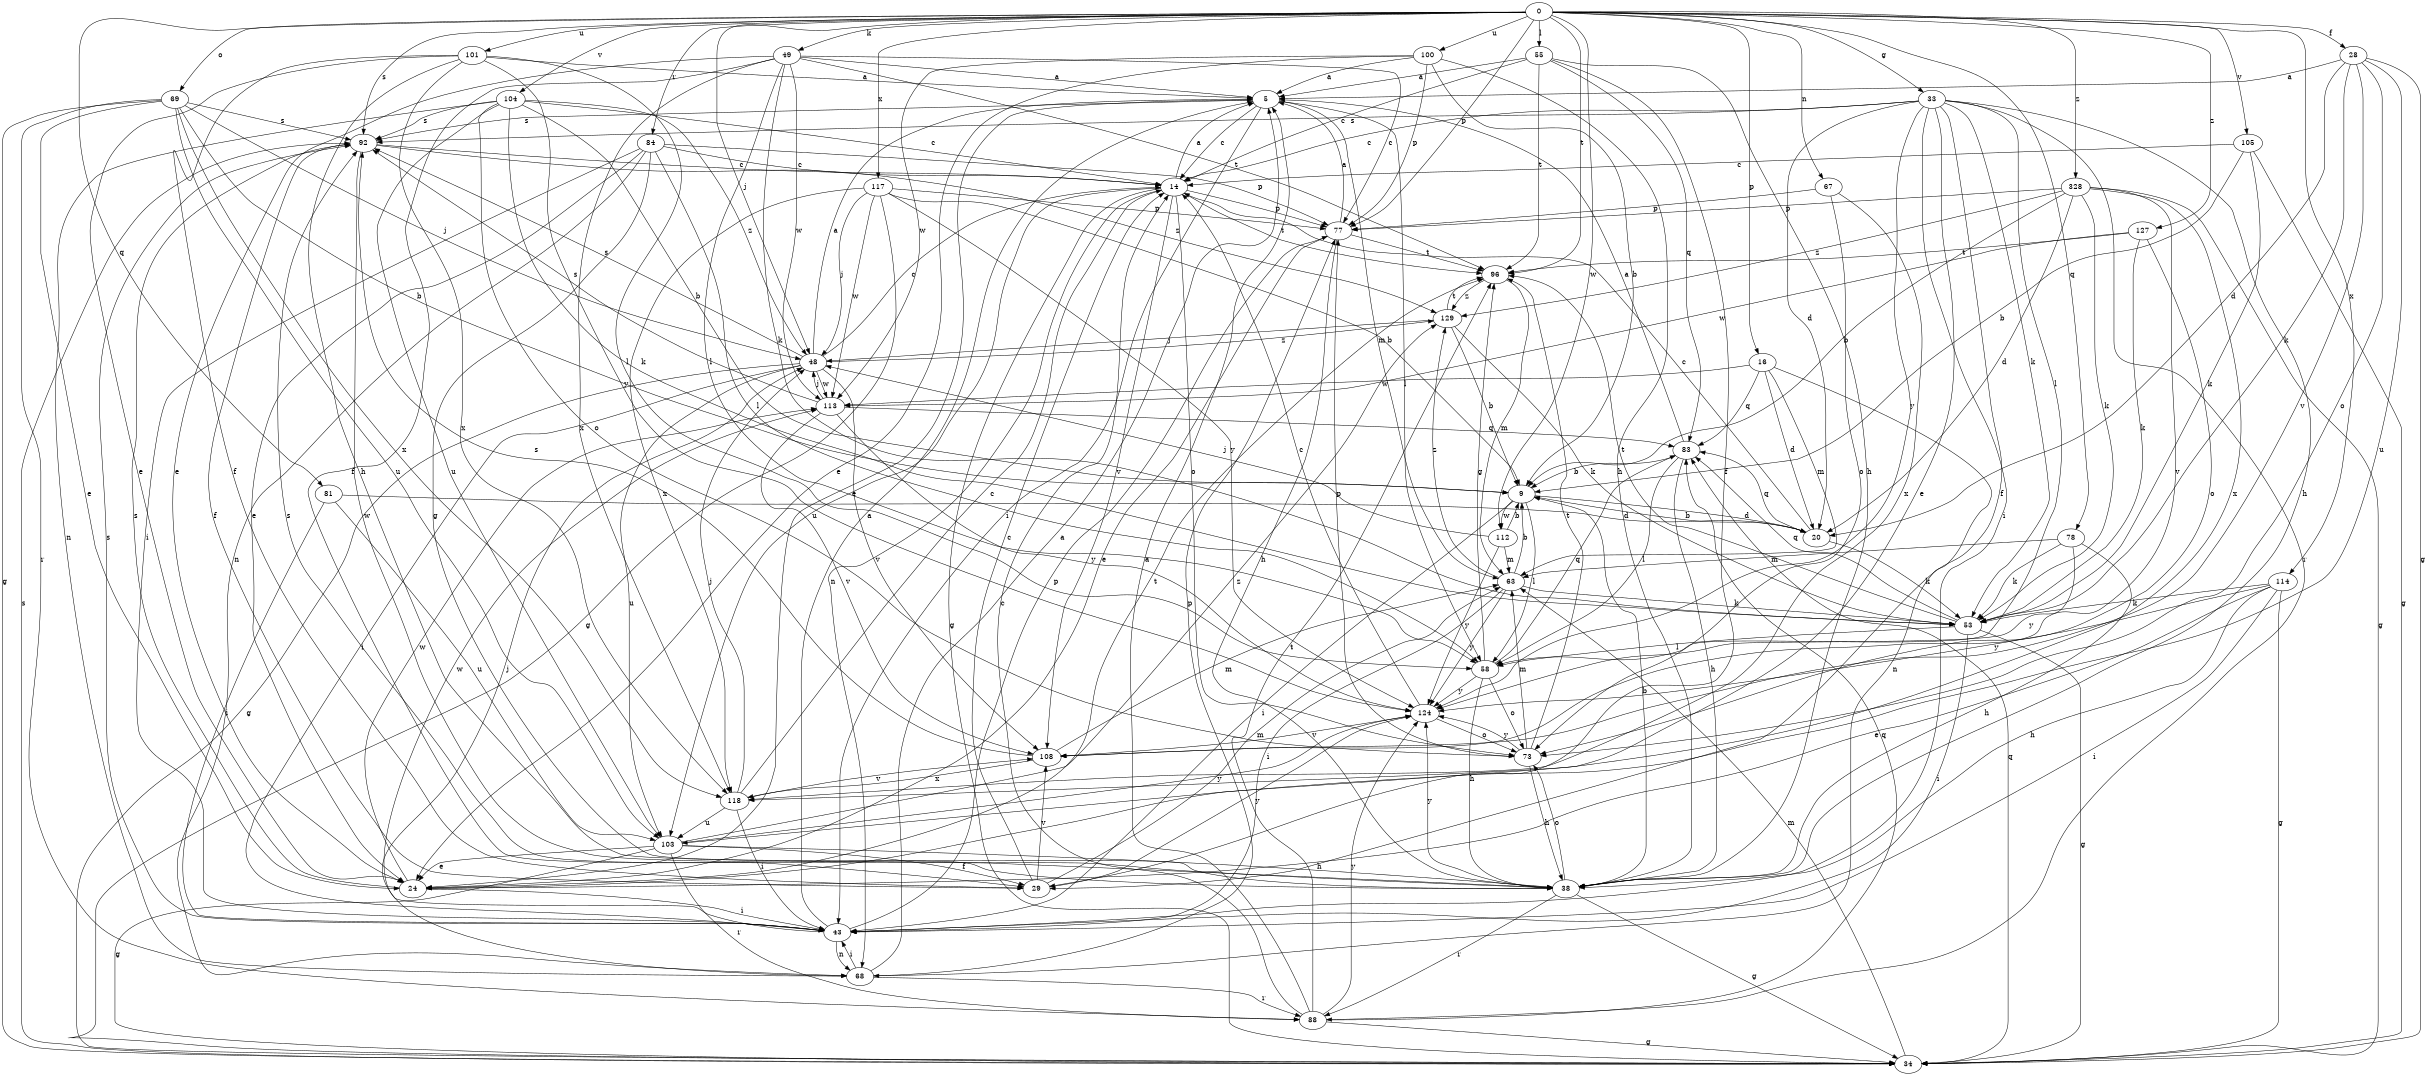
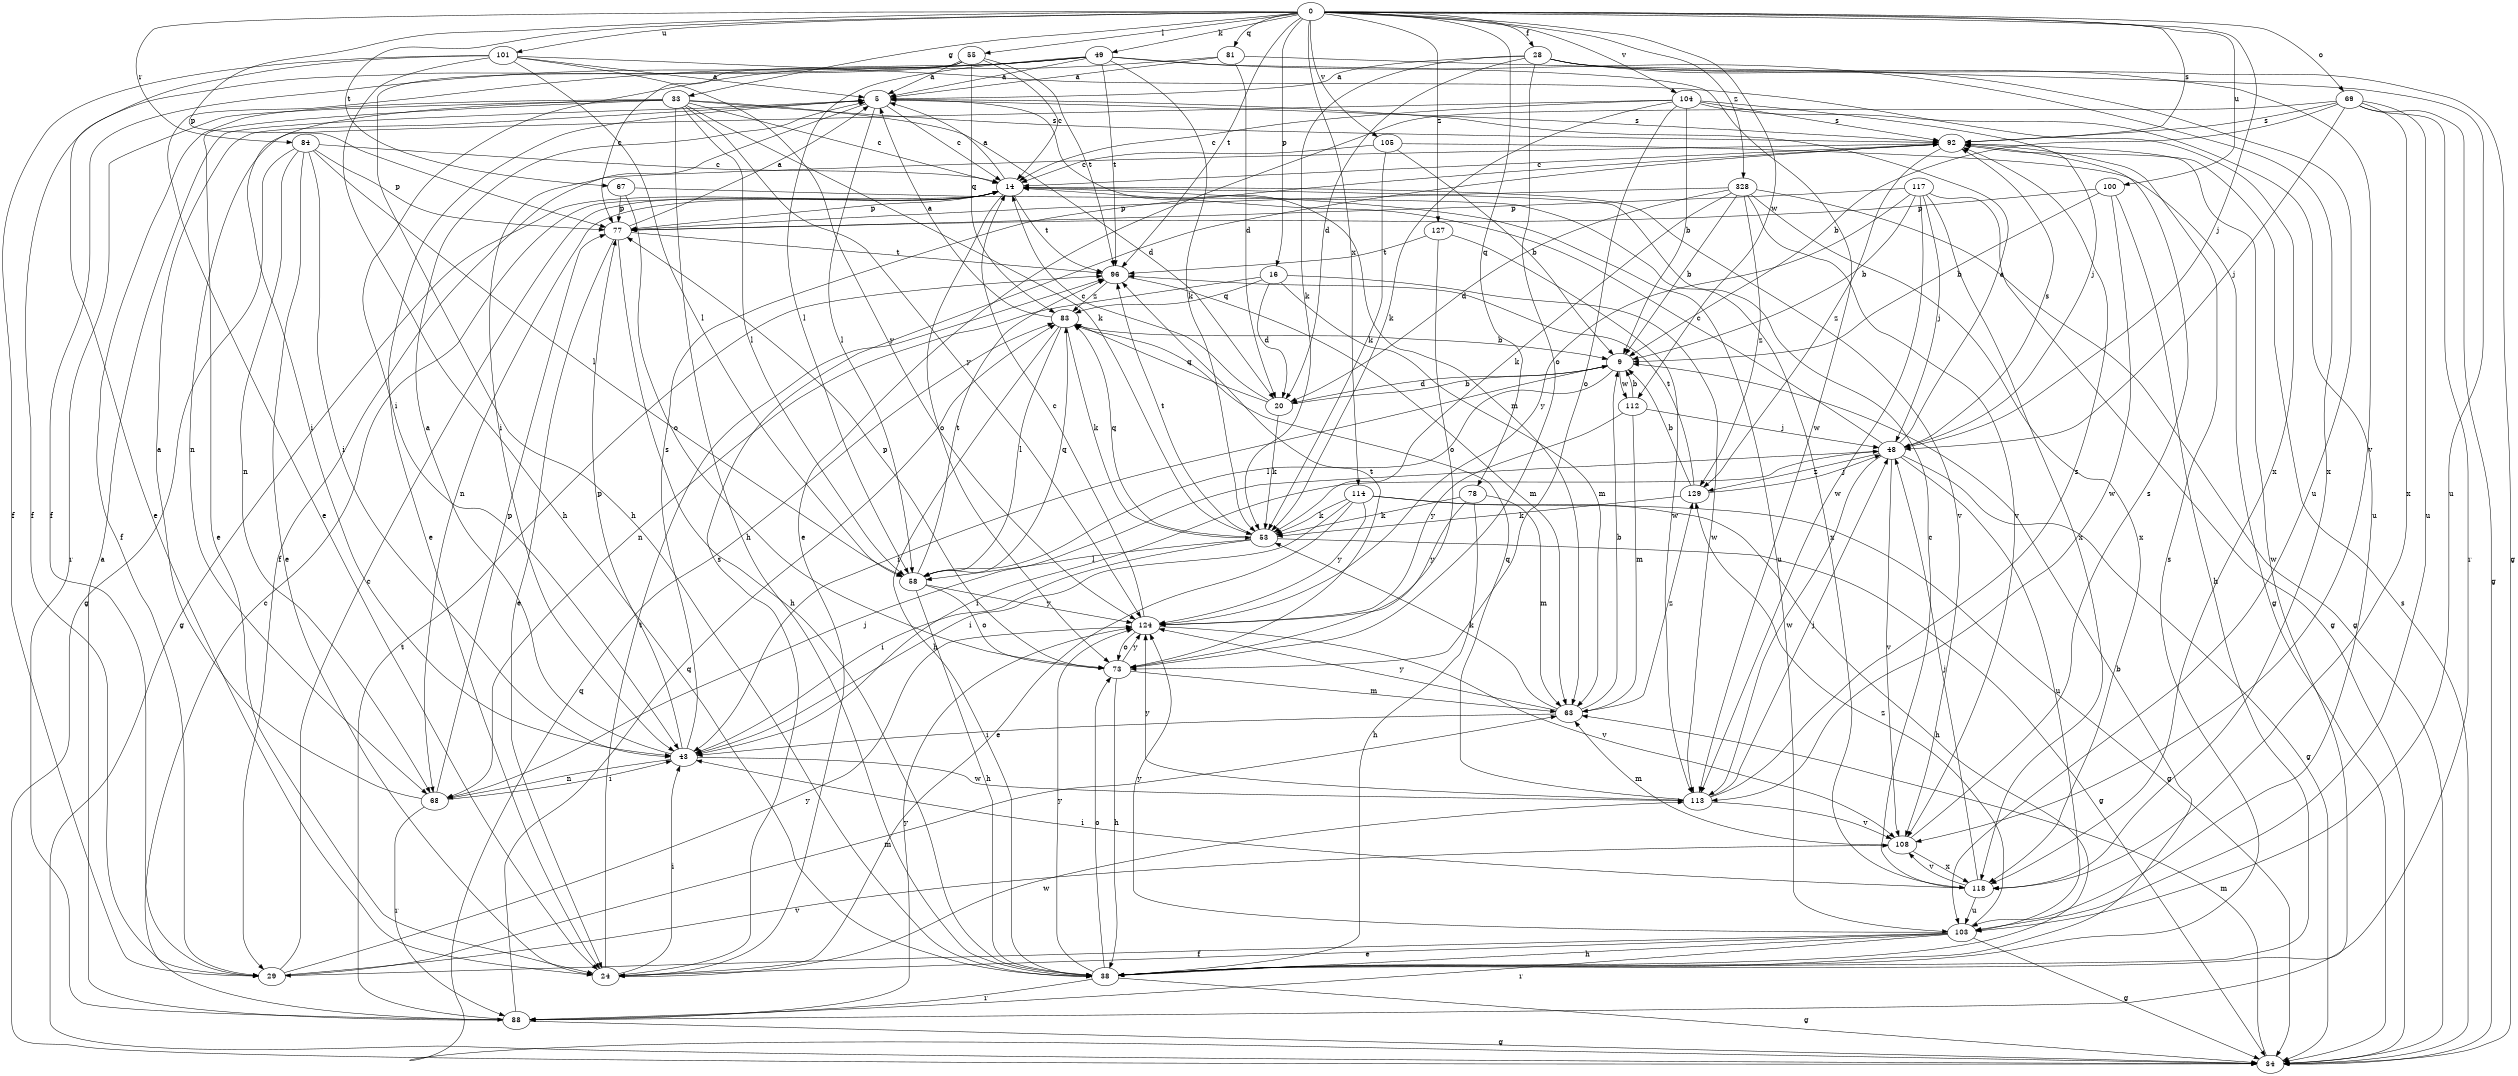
edge "0" -> "117": removed, label "x"
edge "100" -> "5": now "81" -> "5"
edge "0" -> "67": label "n" -> "t"
edge "104" -> "48": label "z" -> "j"
edge "96" -> "129": now "96" -> "83"
edge "100" -> "24": removed, label "e"
edge "127" -> "53": now "83" -> "53"
edge "58" -> "96": label "g" -> "t"
edge "84" -> "38": now "84" -> "34"
